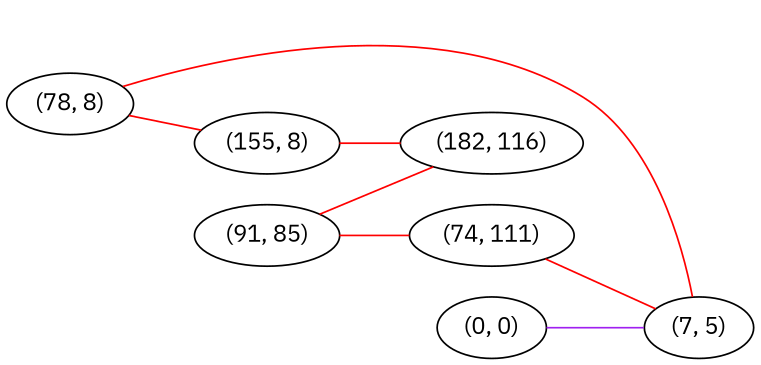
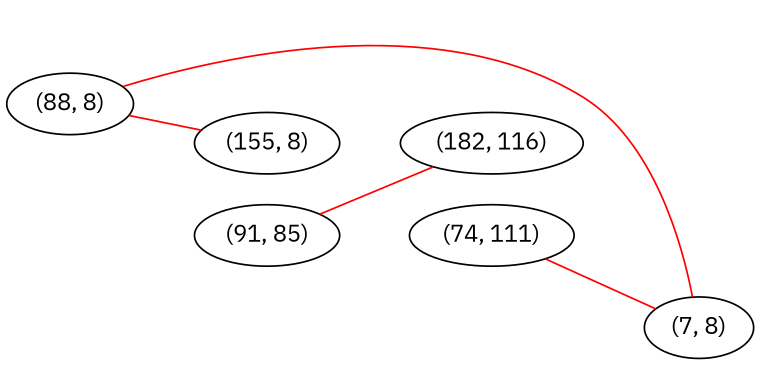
node "(78, 8)": label "(78, 8)" -> "(88, 8)"
edge "(155, 8)" -- "(182, 116)": removed
edge "(91, 85)" -- "(74, 111)": removed
node "(0, 0)": removed
node "(7, 5)": label "(7, 5)" -> "(7, 8)"
